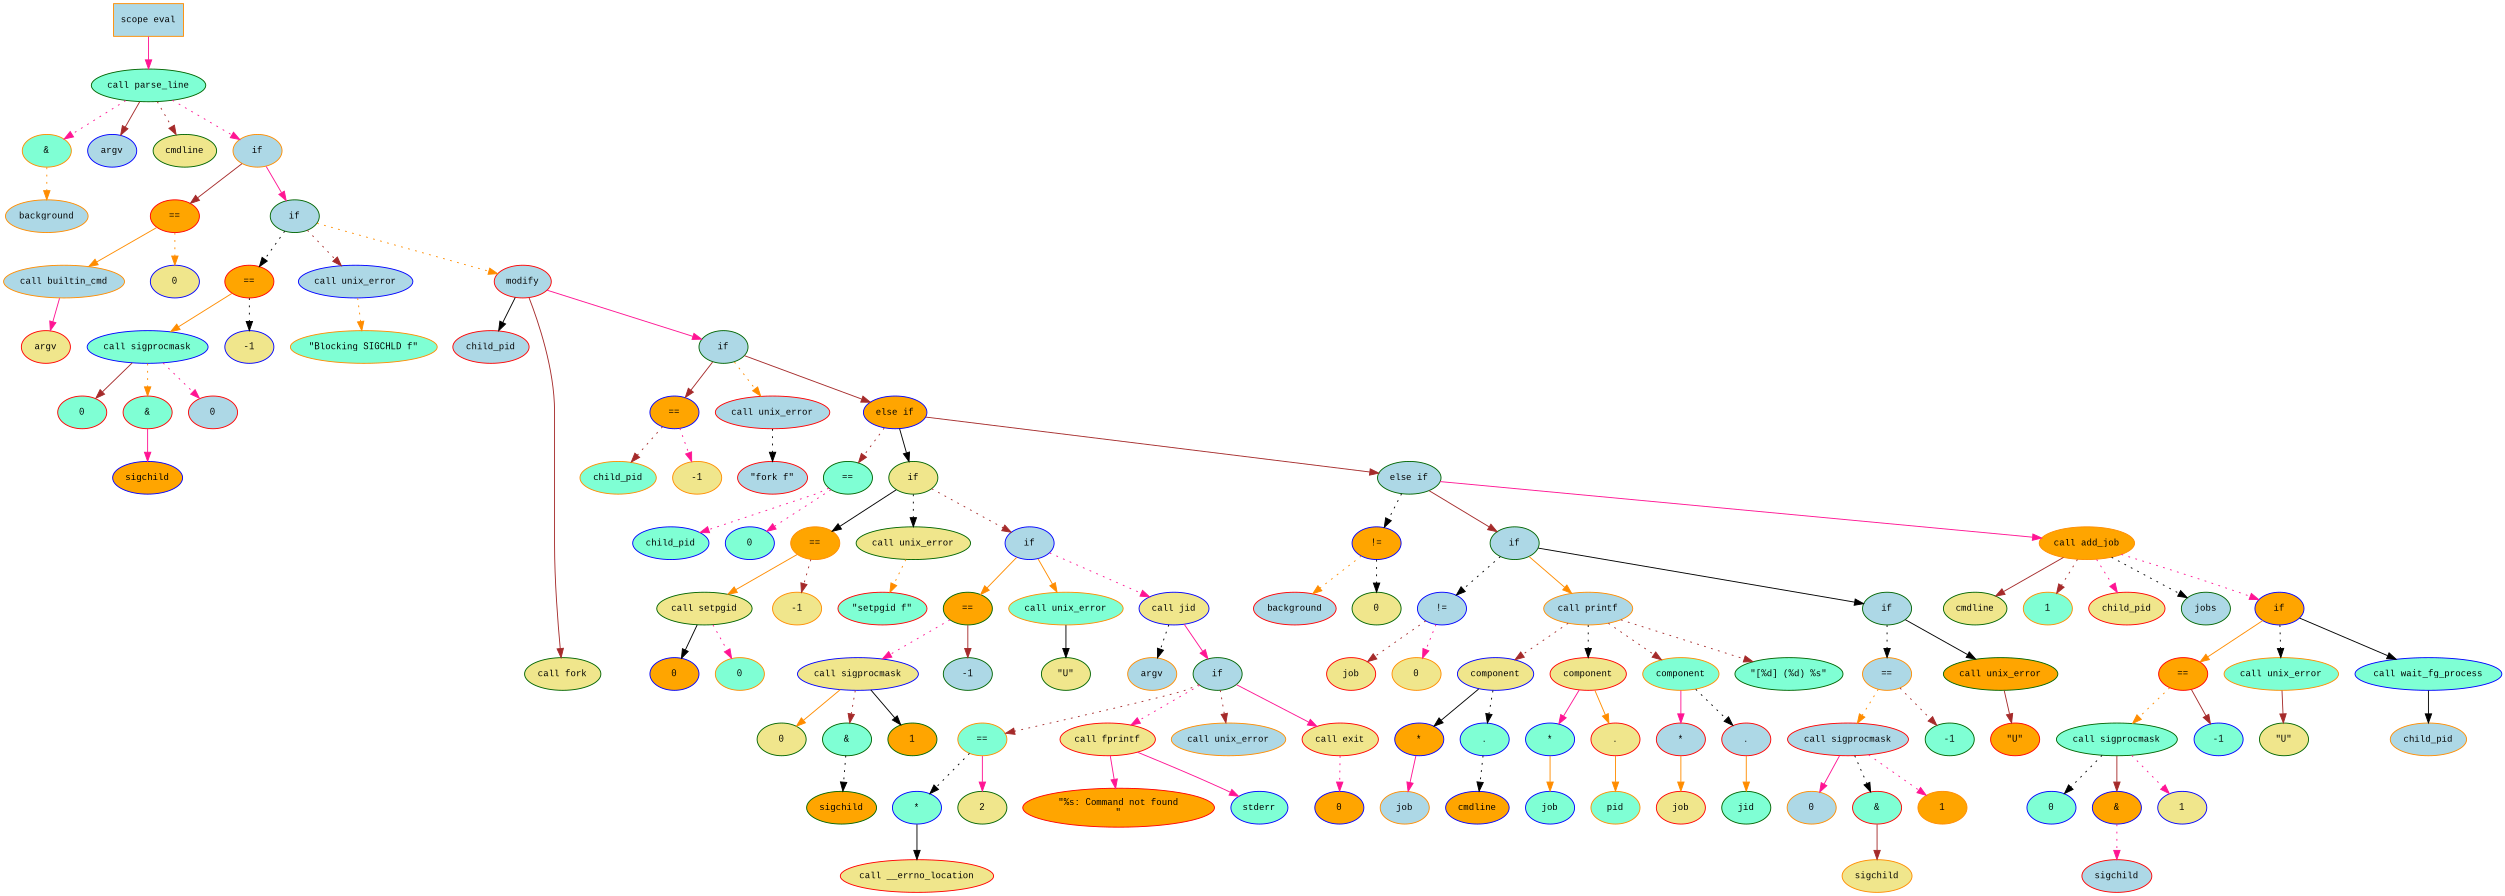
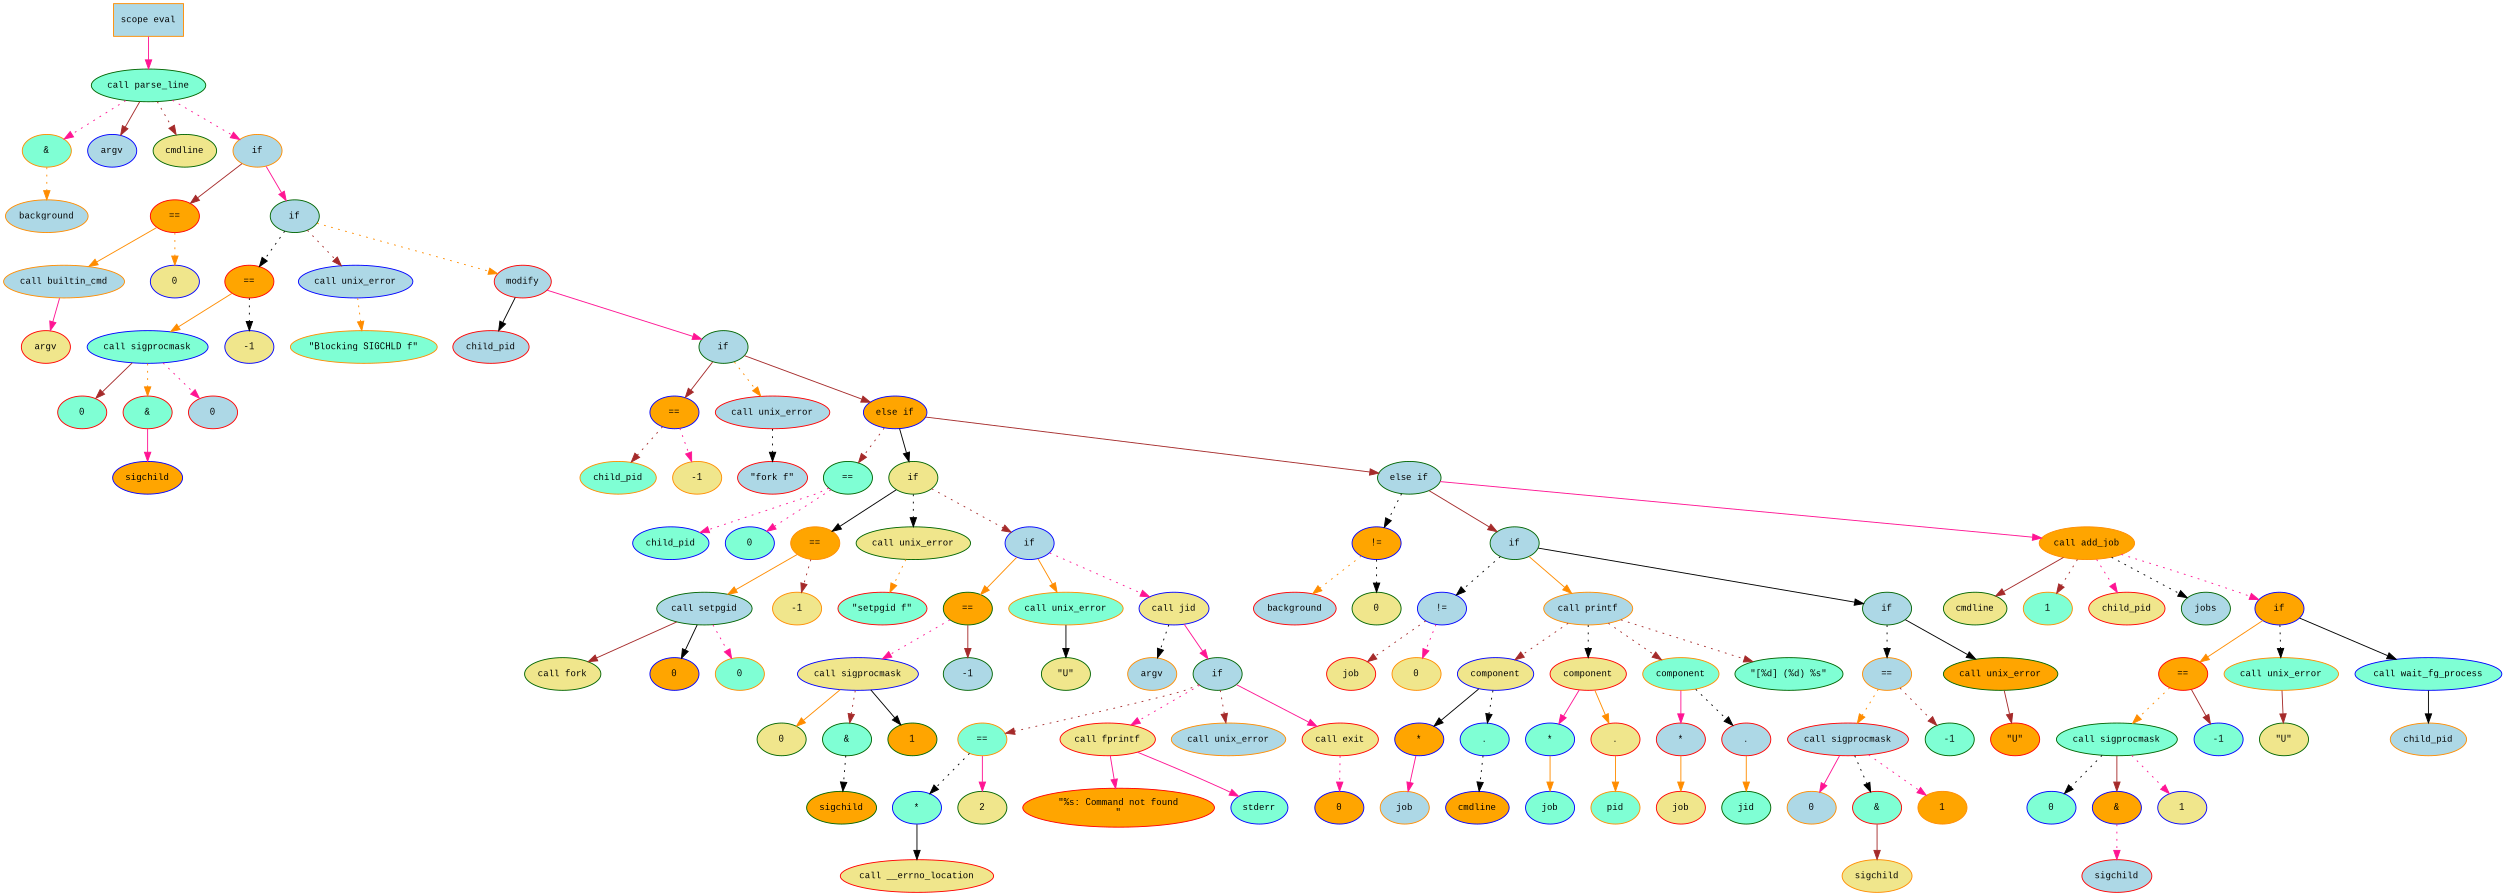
edge "modify" -> "call fork": now "call setpgid" -> "call fork"
node "call setpgid": fillcolor khaki -> lightblue
